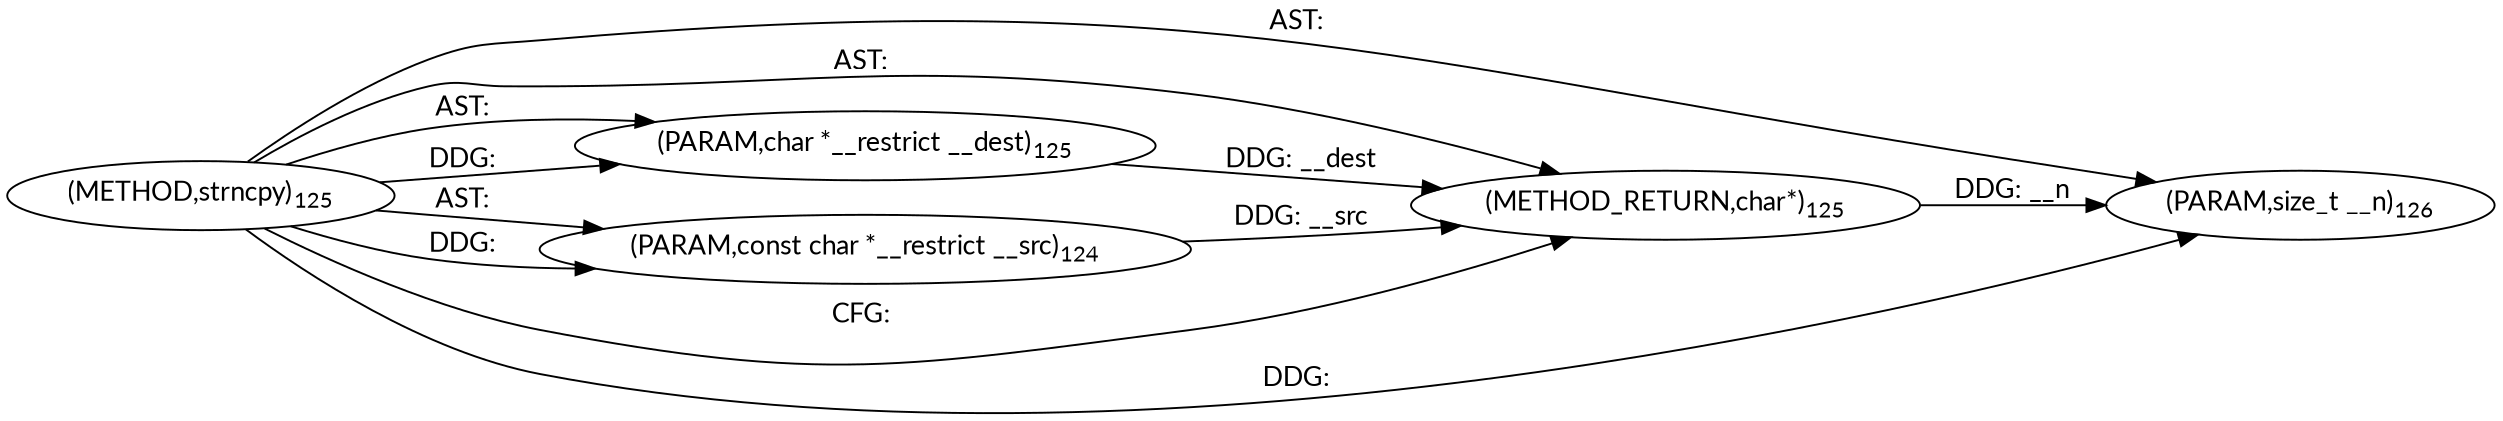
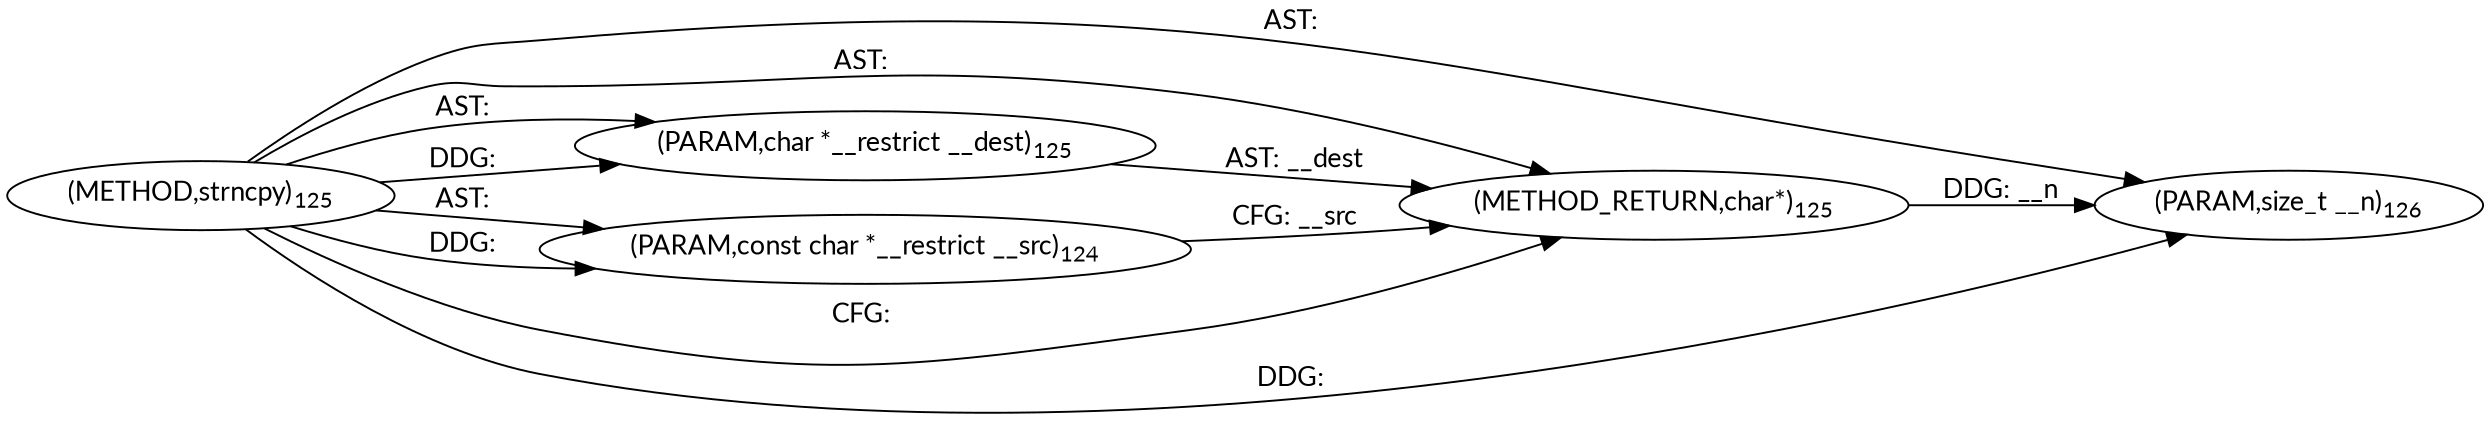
edge "(PARAM,char *__restrict __dest)" -> "(METHOD_RETURN,char*)": label "DDG: __dest" -> "AST: __dest"
edge "(PARAM,const char *__restrict __src)" -> "(METHOD_RETURN,char*)": label "DDG: __src" -> "CFG: __src"
